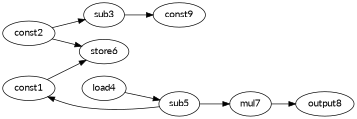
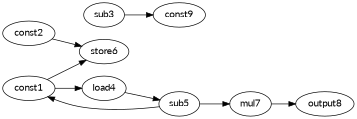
edge "const2" -> "sub3": removed
edge "const1" -> "load4": added
